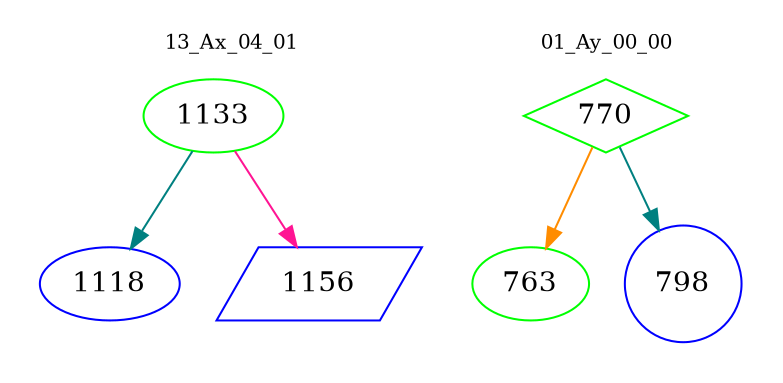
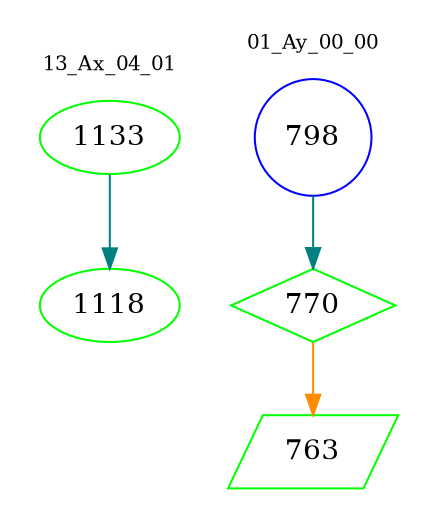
edge "770" -> "798": reversed
node "1118": color blue -> green
node "1156": removed
node "763": shape ellipse -> parallelogram
